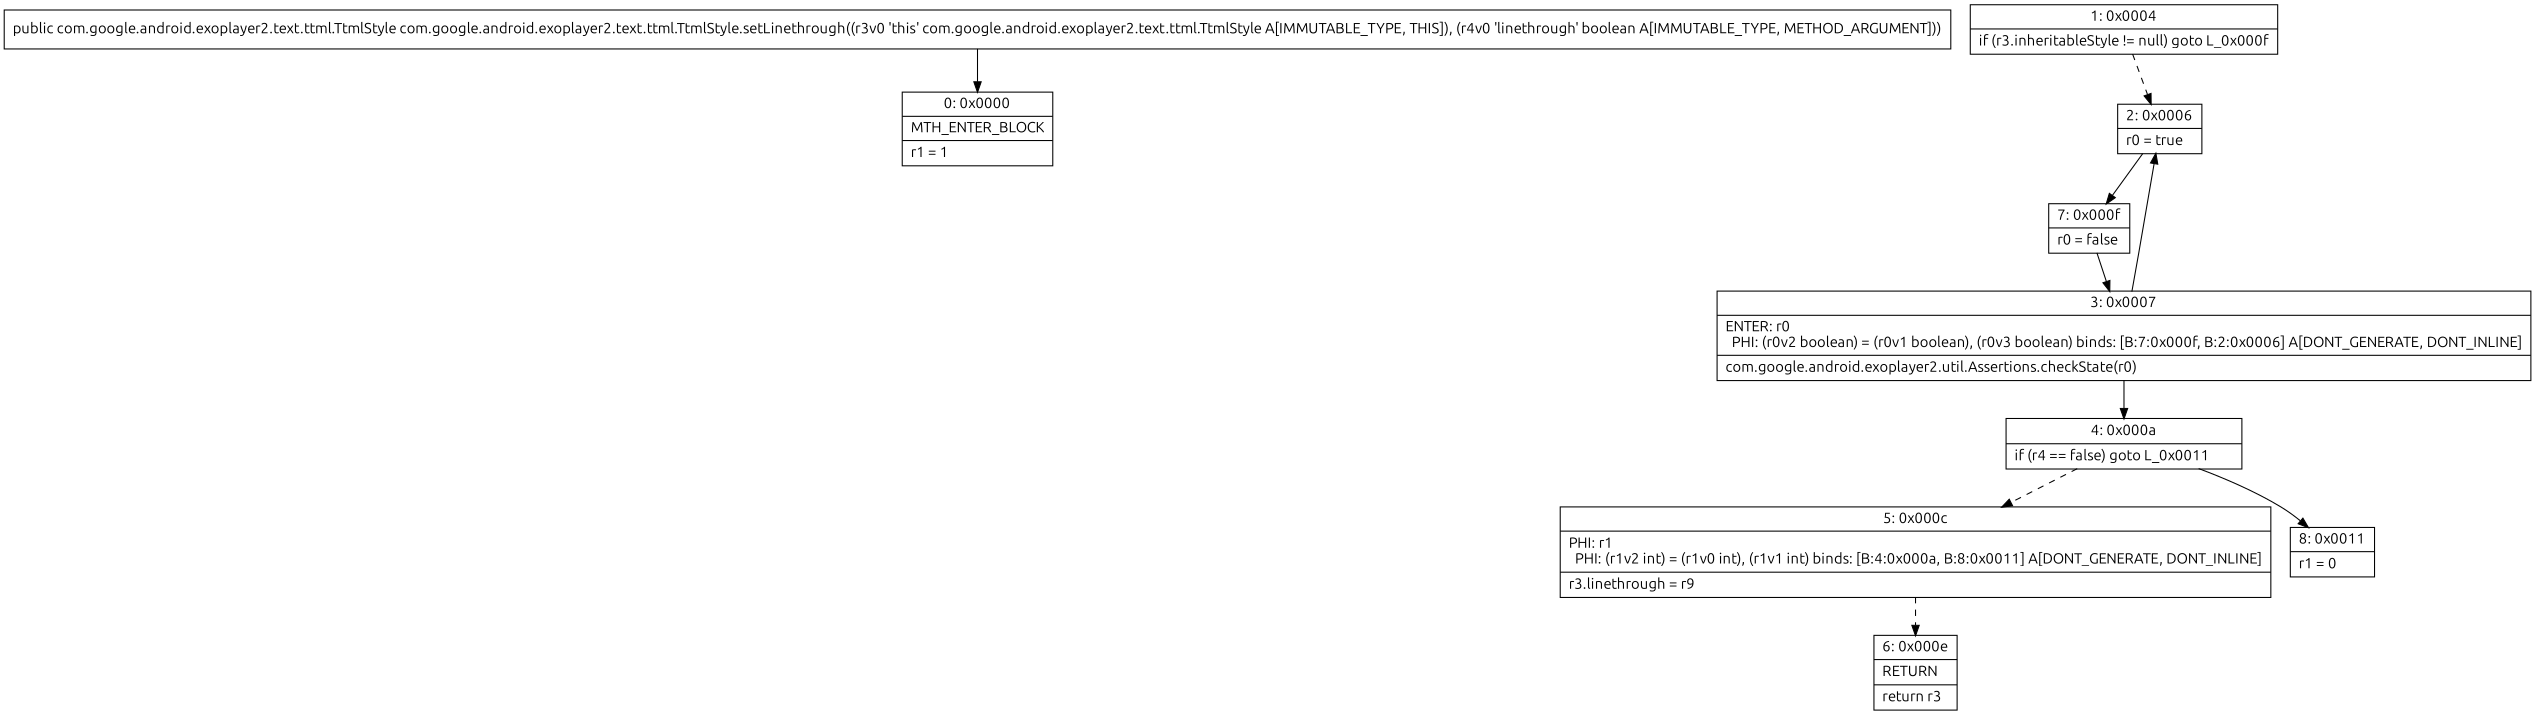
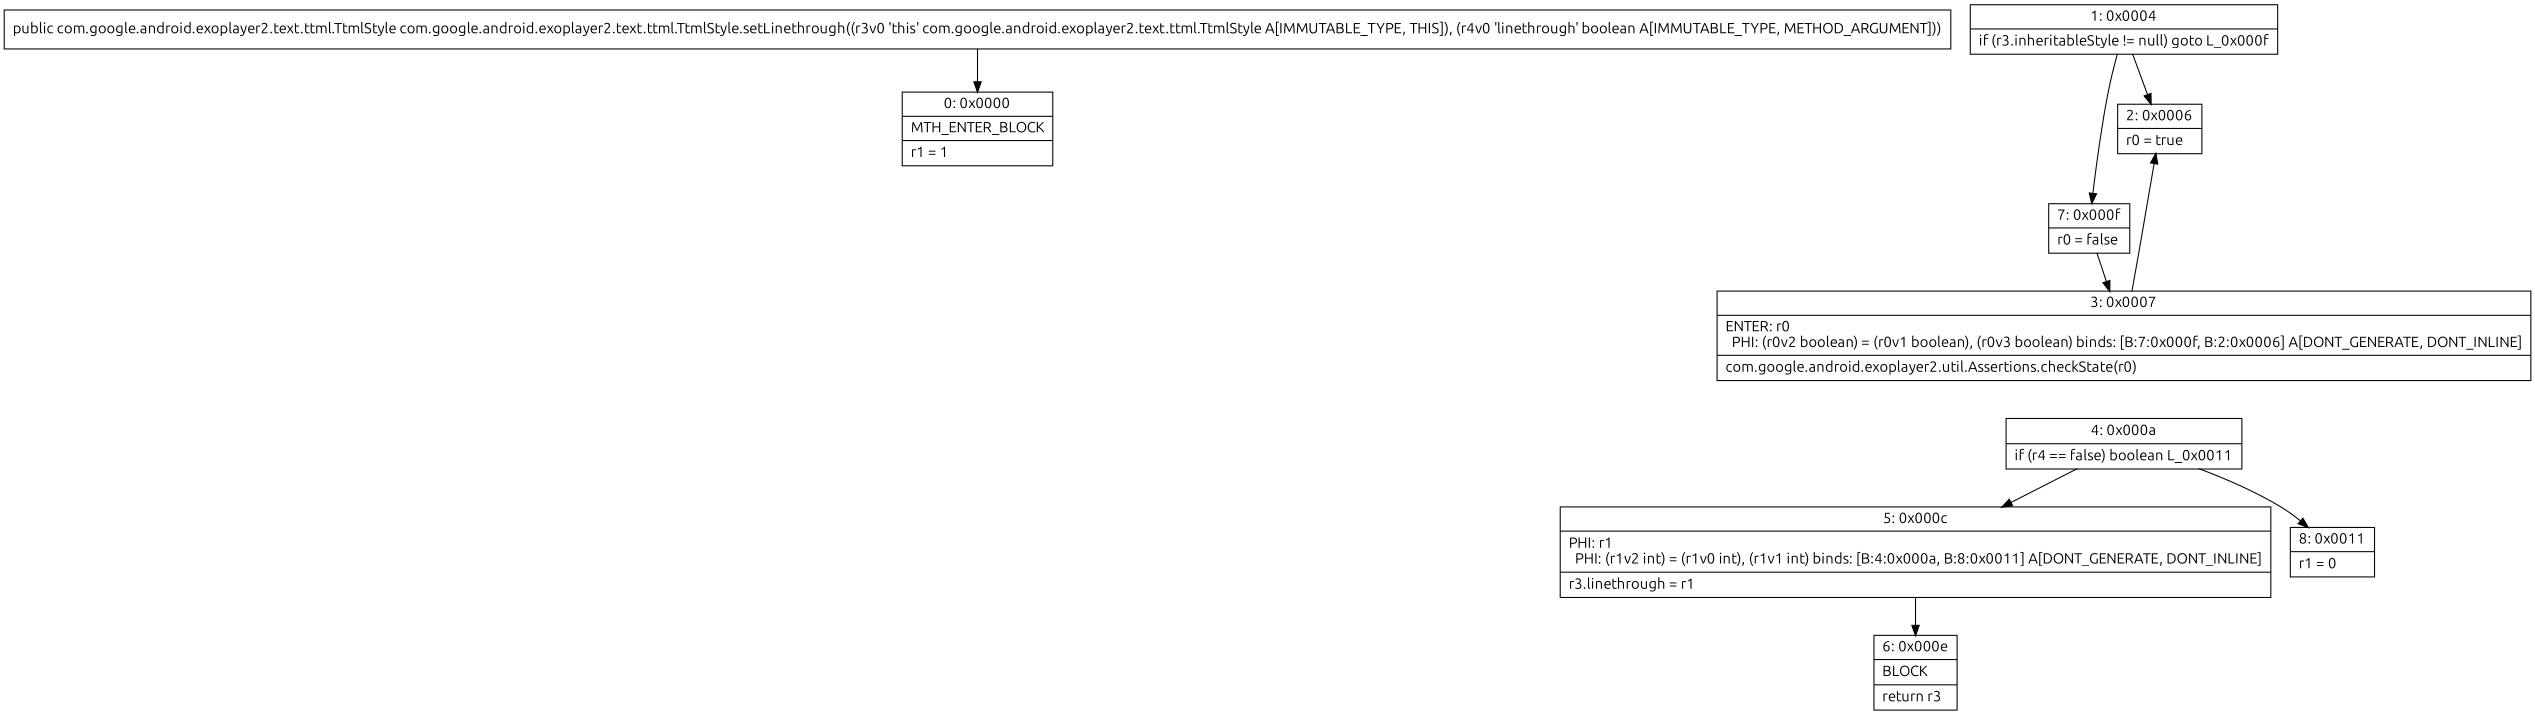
edge "1: 0x0004" -> "2: 0x0006": style dashed -> solid
edge "2: 0x0006" -> "7: 0x000f": now "1: 0x0004" -> "7: 0x000f"
edge "3: 0x0007" -> "4: 0x000a": removed
node "4: 0x000a": text "if (r4 == false) goto L_0x0011" -> "if (r4 == false) boolean L_0x0011"
edge "4: 0x000a" -> "5: 0x000c": style dashed -> solid
node "5: 0x000c": text "r3.linethrough = r9" -> "r3.linethrough = r1"
edge "5: 0x000c" -> "6: 0x000e": style dashed -> solid
node "6: 0x000e": text "RETURN" -> "BLOCK"
